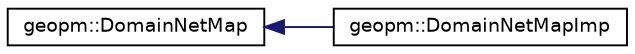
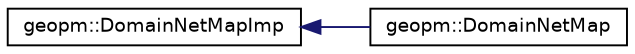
edge "geopm::DomainNetMapImp" -> "geopm::DomainNetMap": reversed
